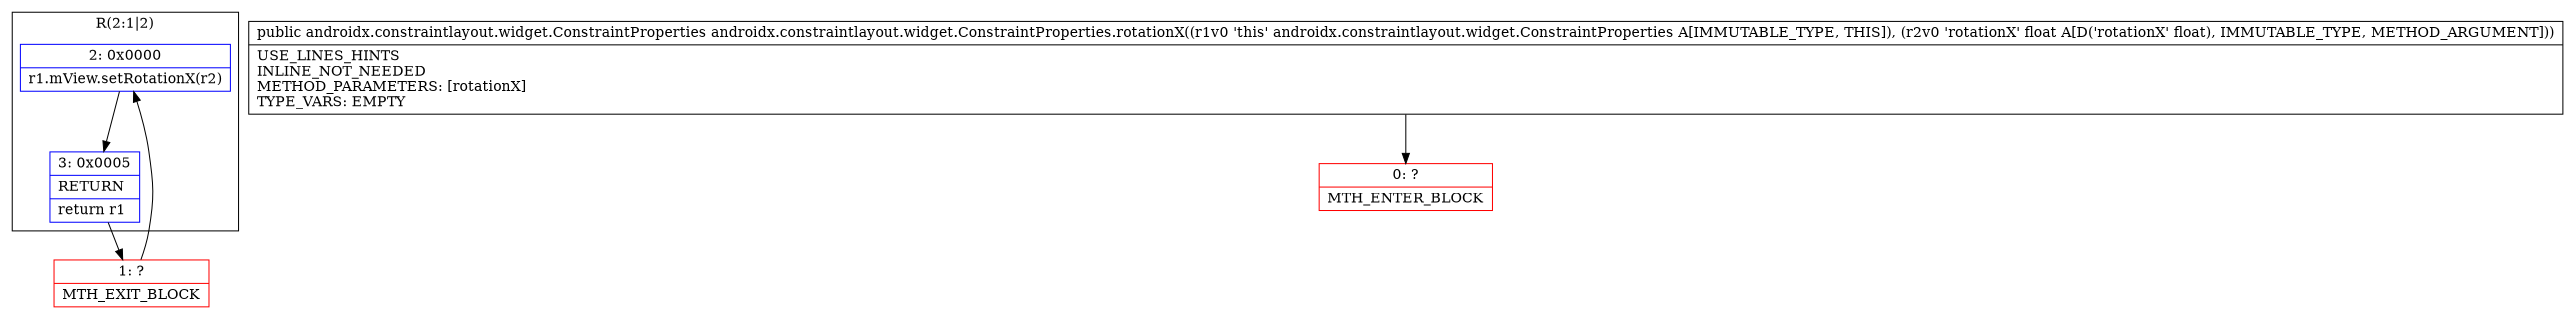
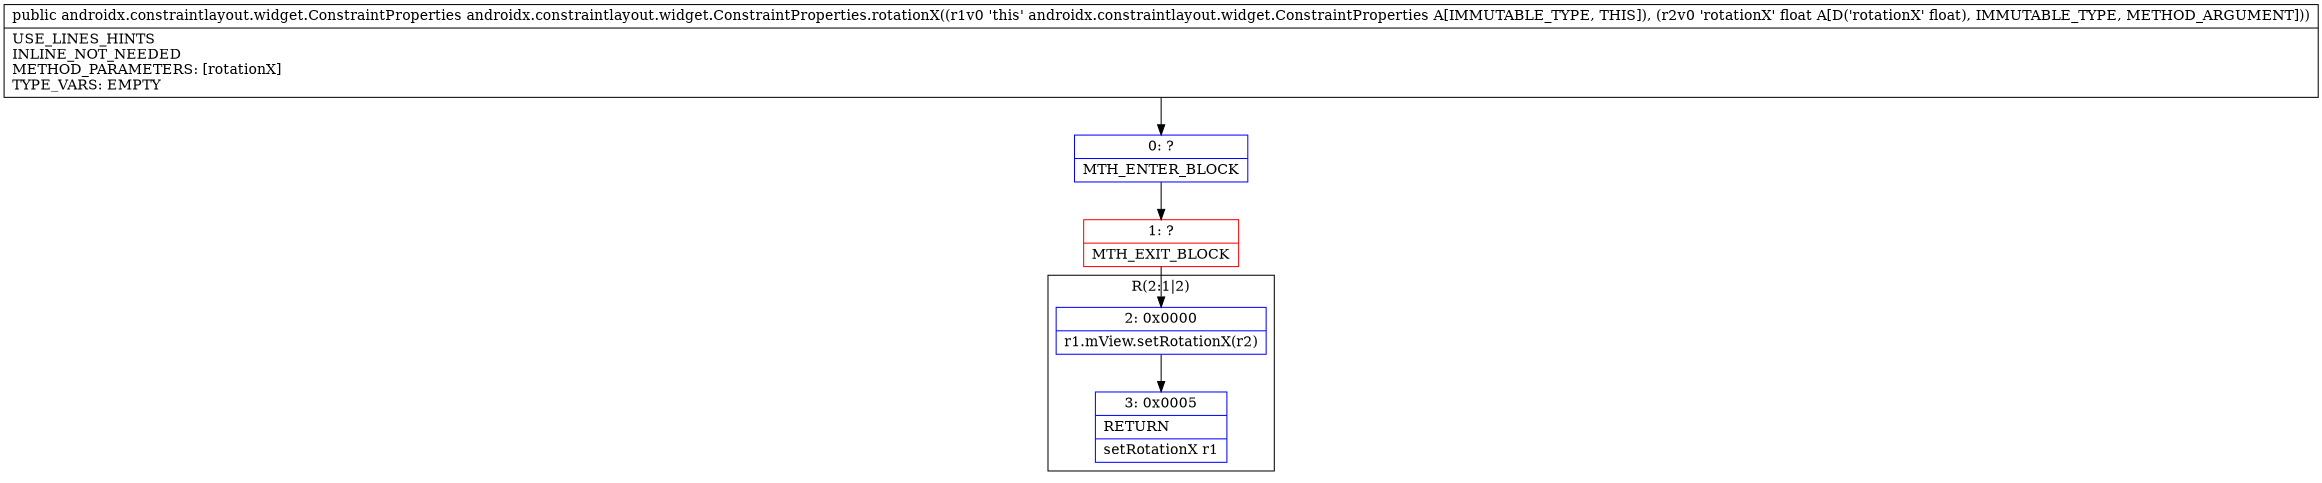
node "0: ?": color red -> blue
node "3: 0x0005": text "return r1" -> "setRotationX r1"
edge "3: 0x0005" -> "1: ?": now "0: ?" -> "1: ?"
